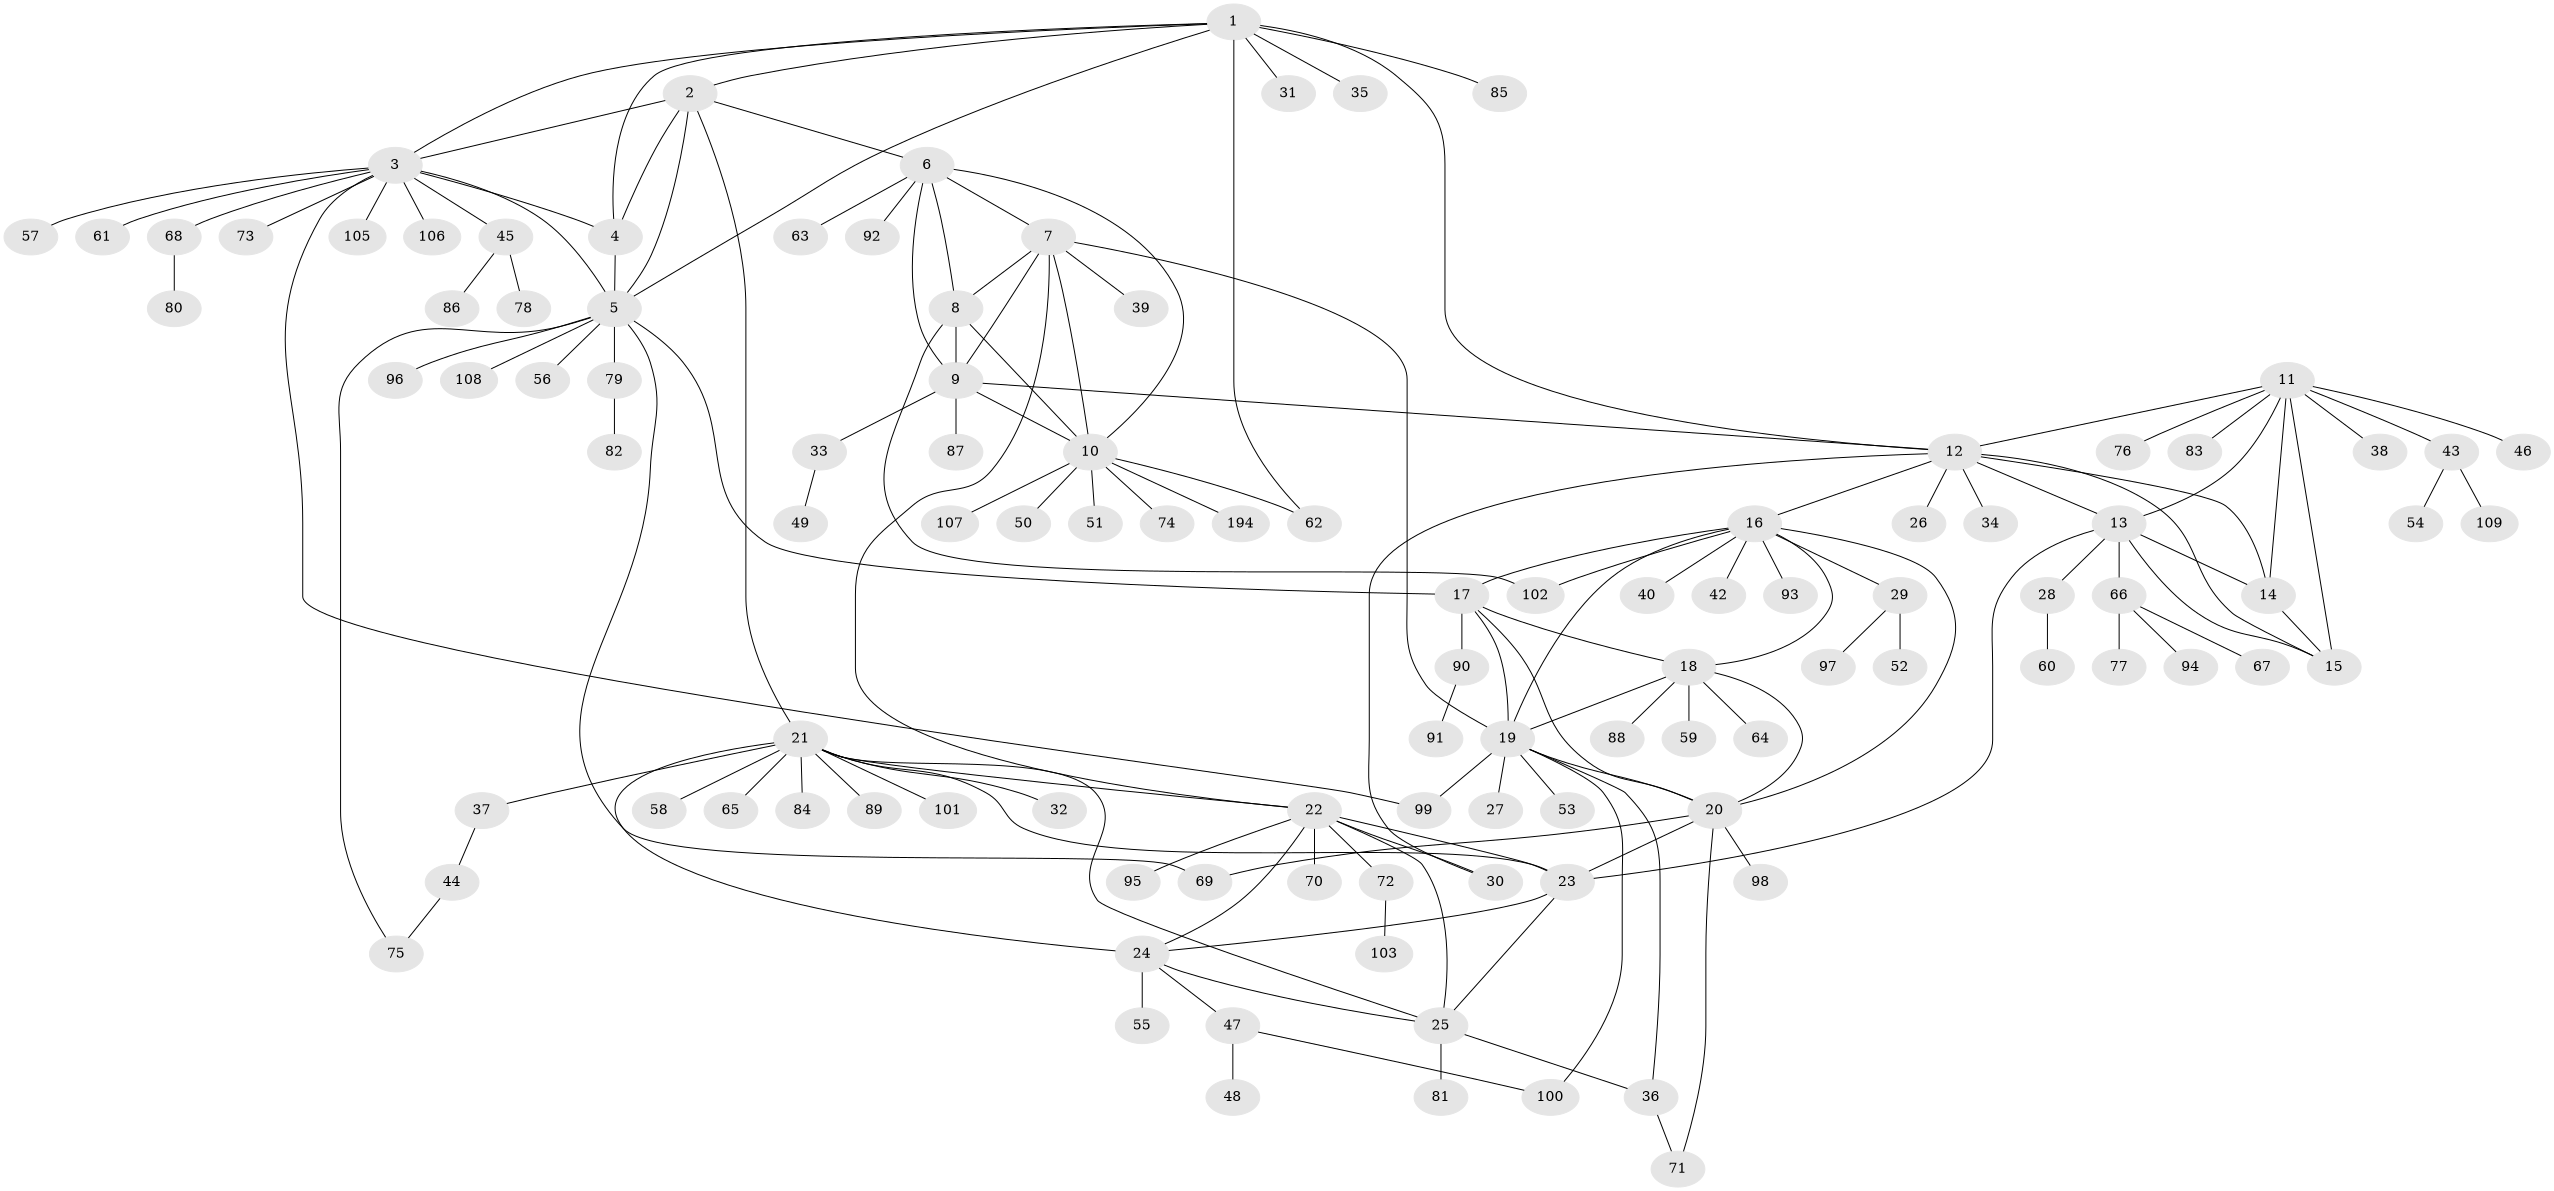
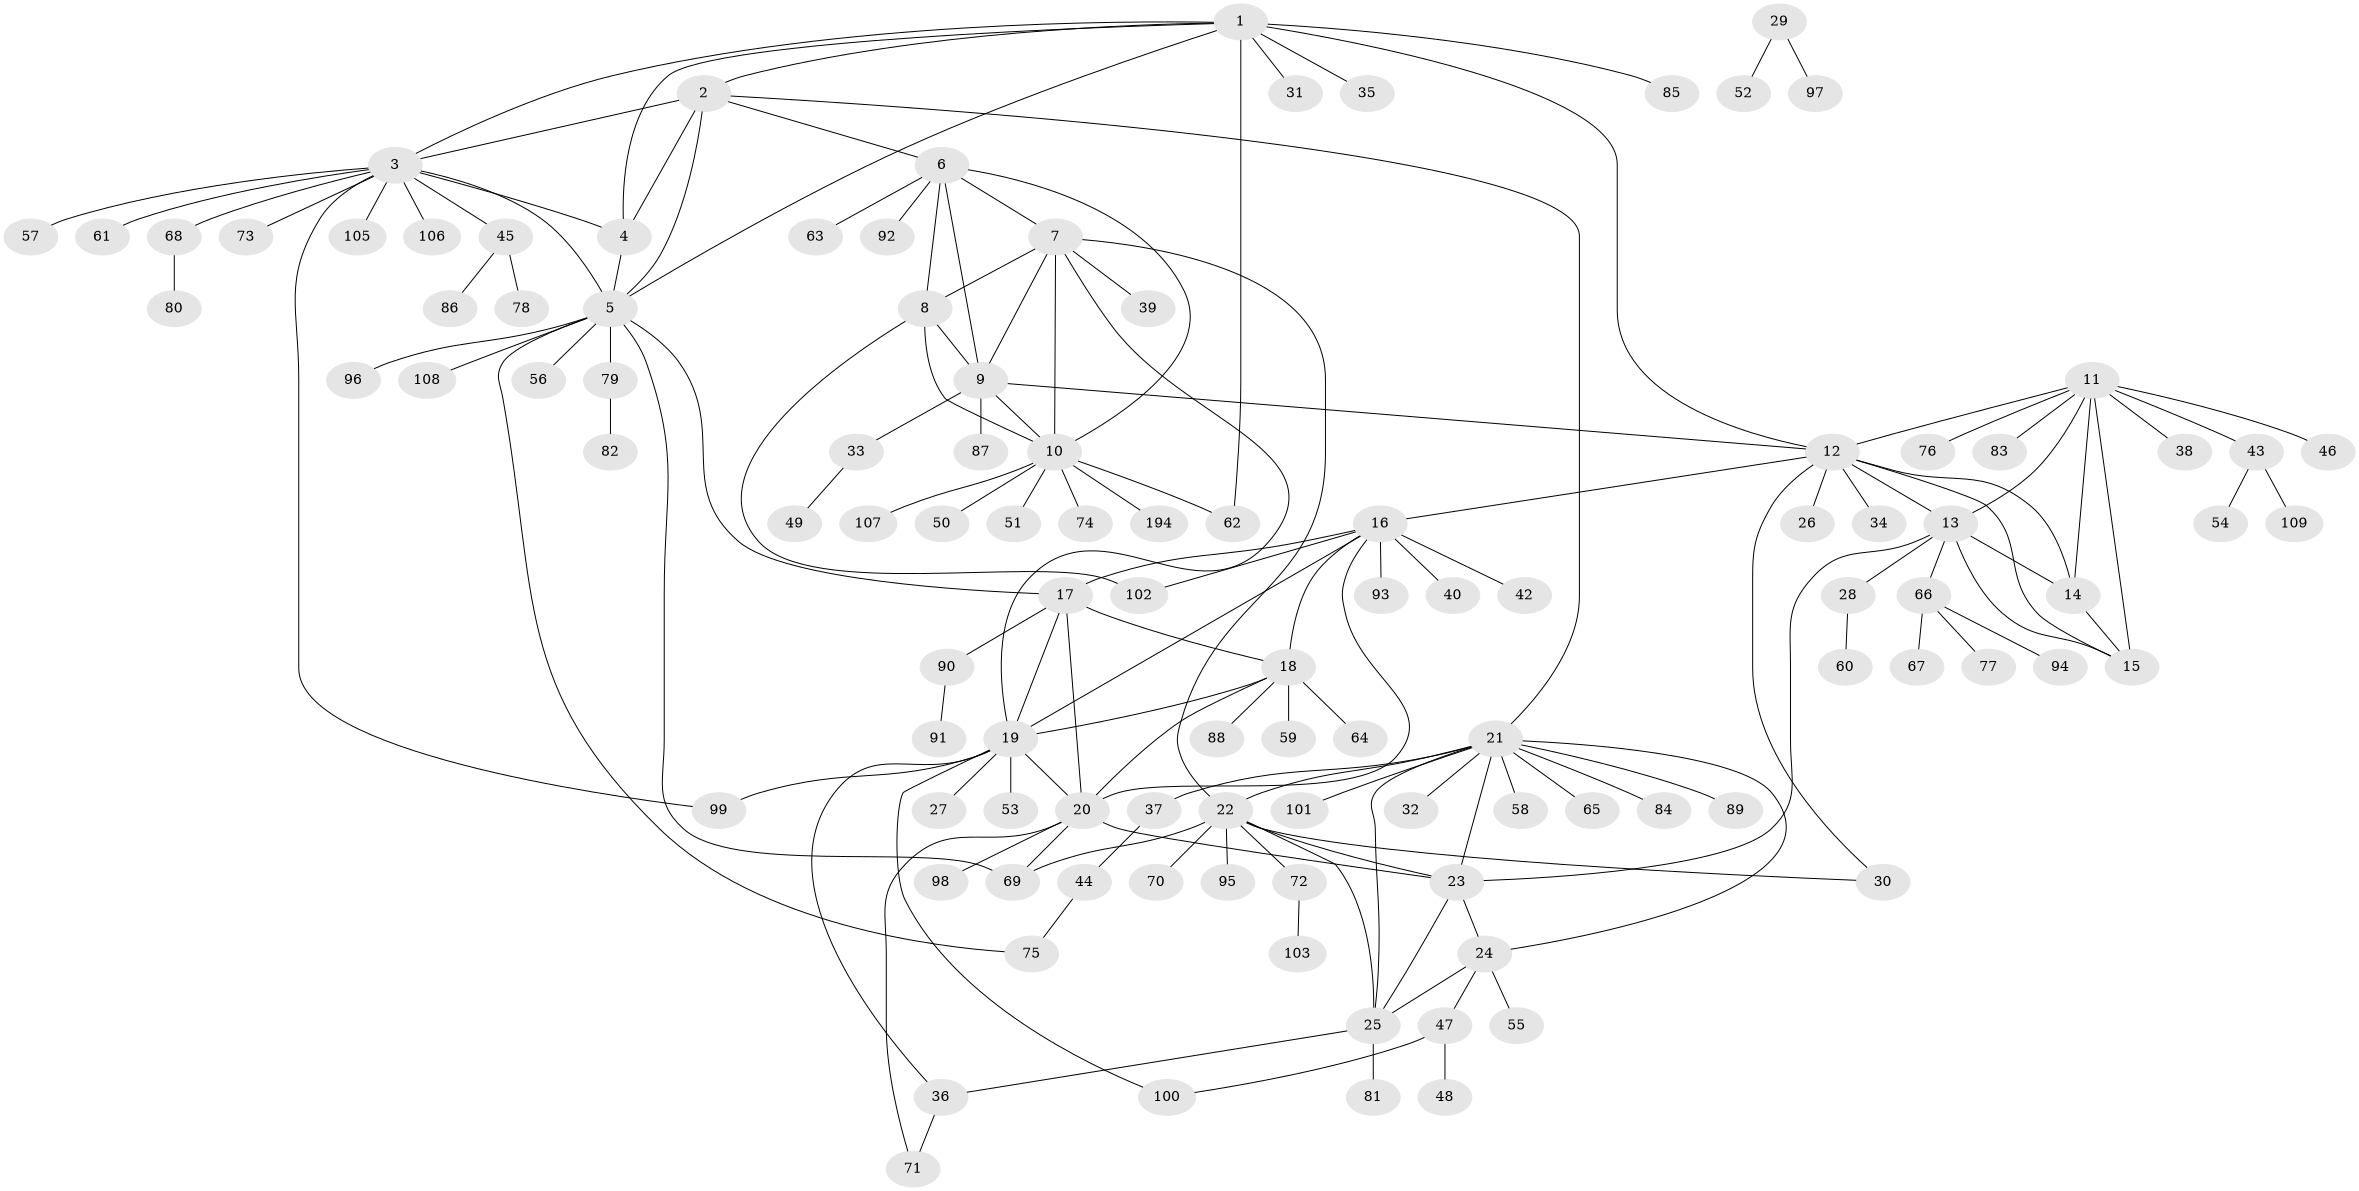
edge "16" -- "29": removed
edge "22" -- "24": now "22" -- "69"
